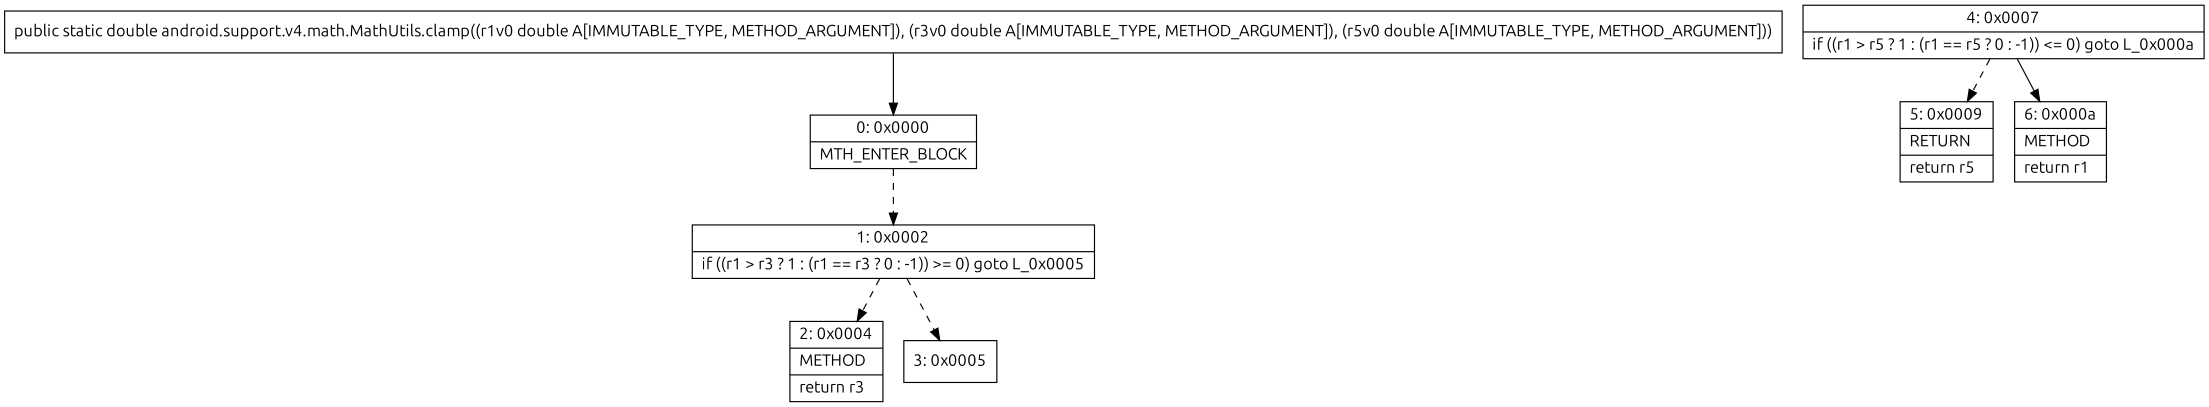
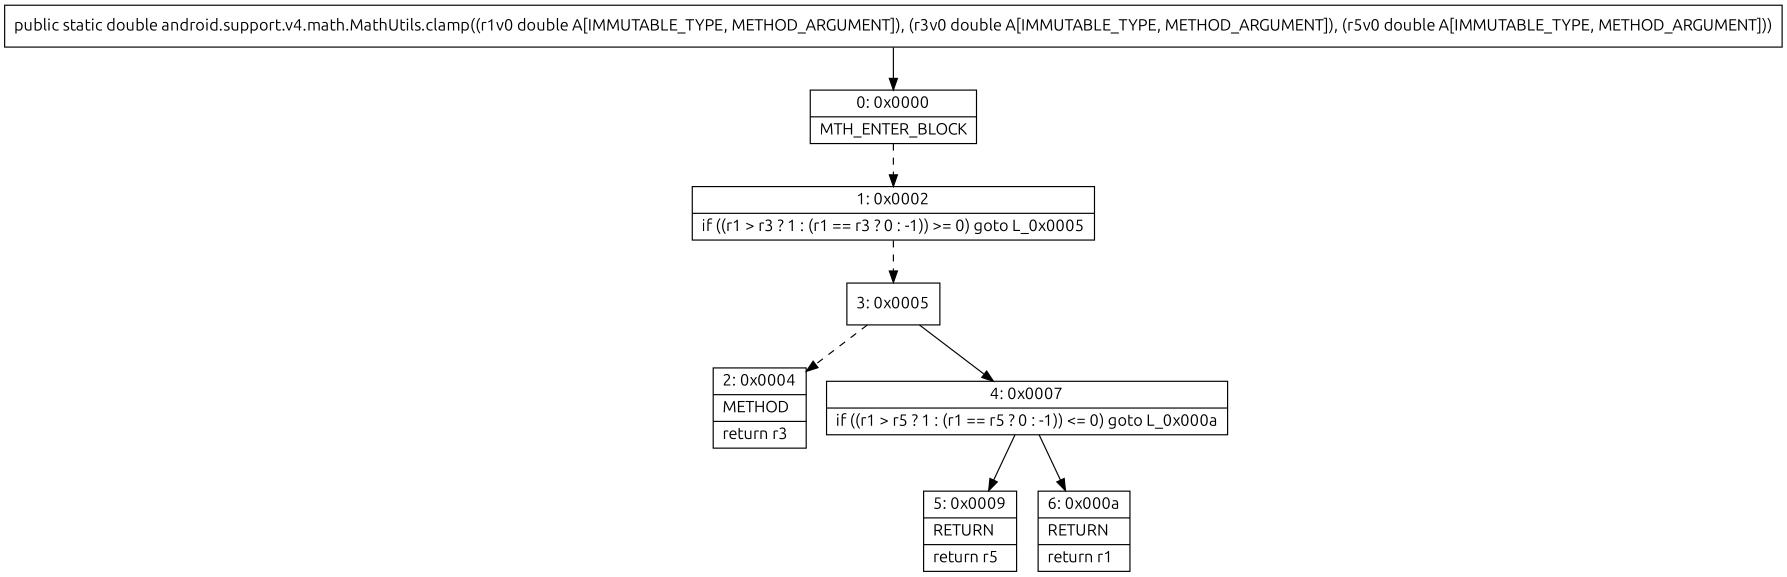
edge "4: 0x0007" -> "5: 0x0009": style dashed -> solid
node "6: 0x000a": text "METHOD" -> "RETURN"
edge "1: 0x0002" -> "2: 0x0004": now "3: 0x0005" -> "2: 0x0004"
edge "3: 0x0005" -> "4: 0x0007": added
